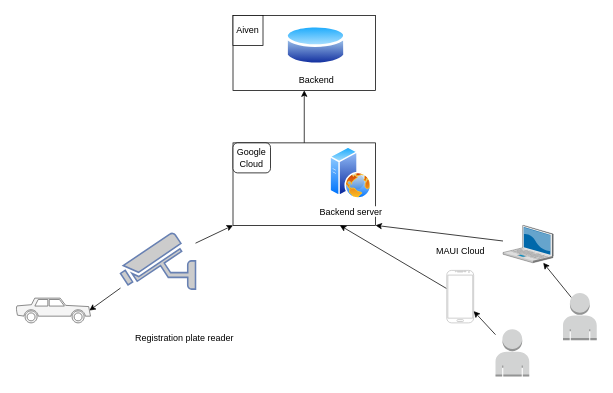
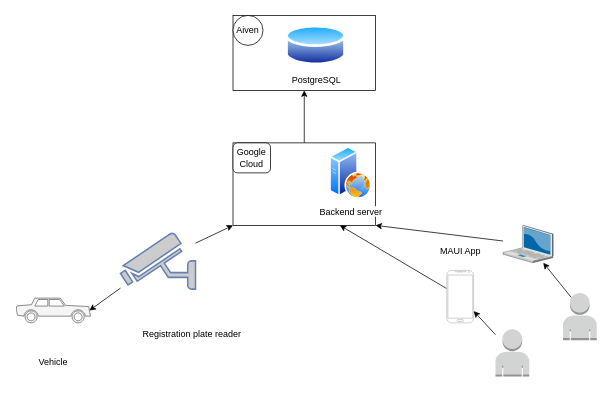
node "Aiven": shape rectangle -> ellipse
node "Backend": label "Backend" -> "PostgreSQL"
node "MAUI Cloud": label "MAUI Cloud" -> "MAUI App"
node "Registration plate reader": moved (184, 338) -> (192, 334)
node "Vehicle": added
